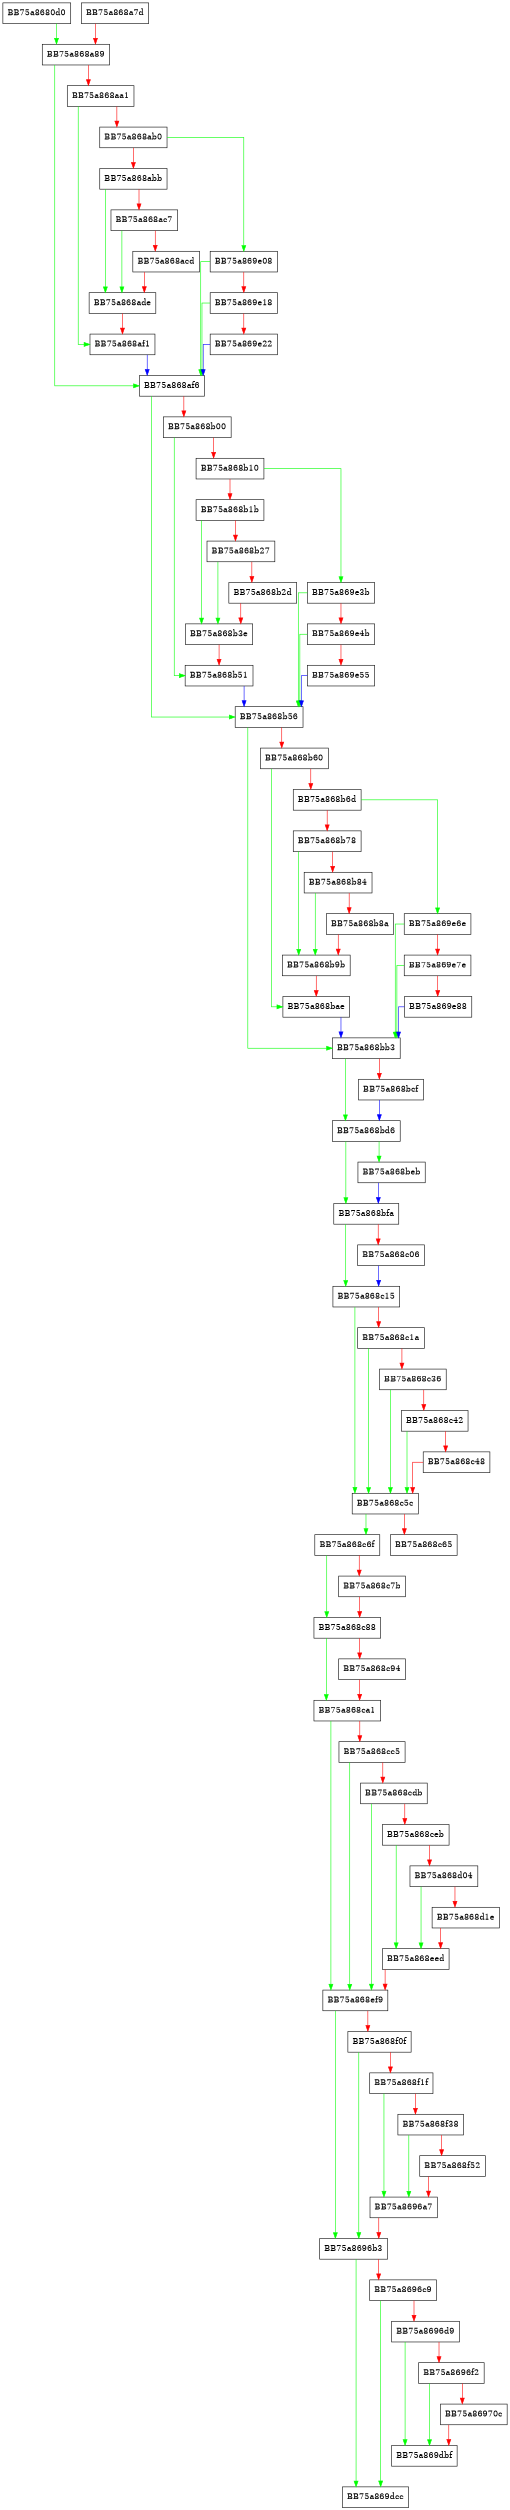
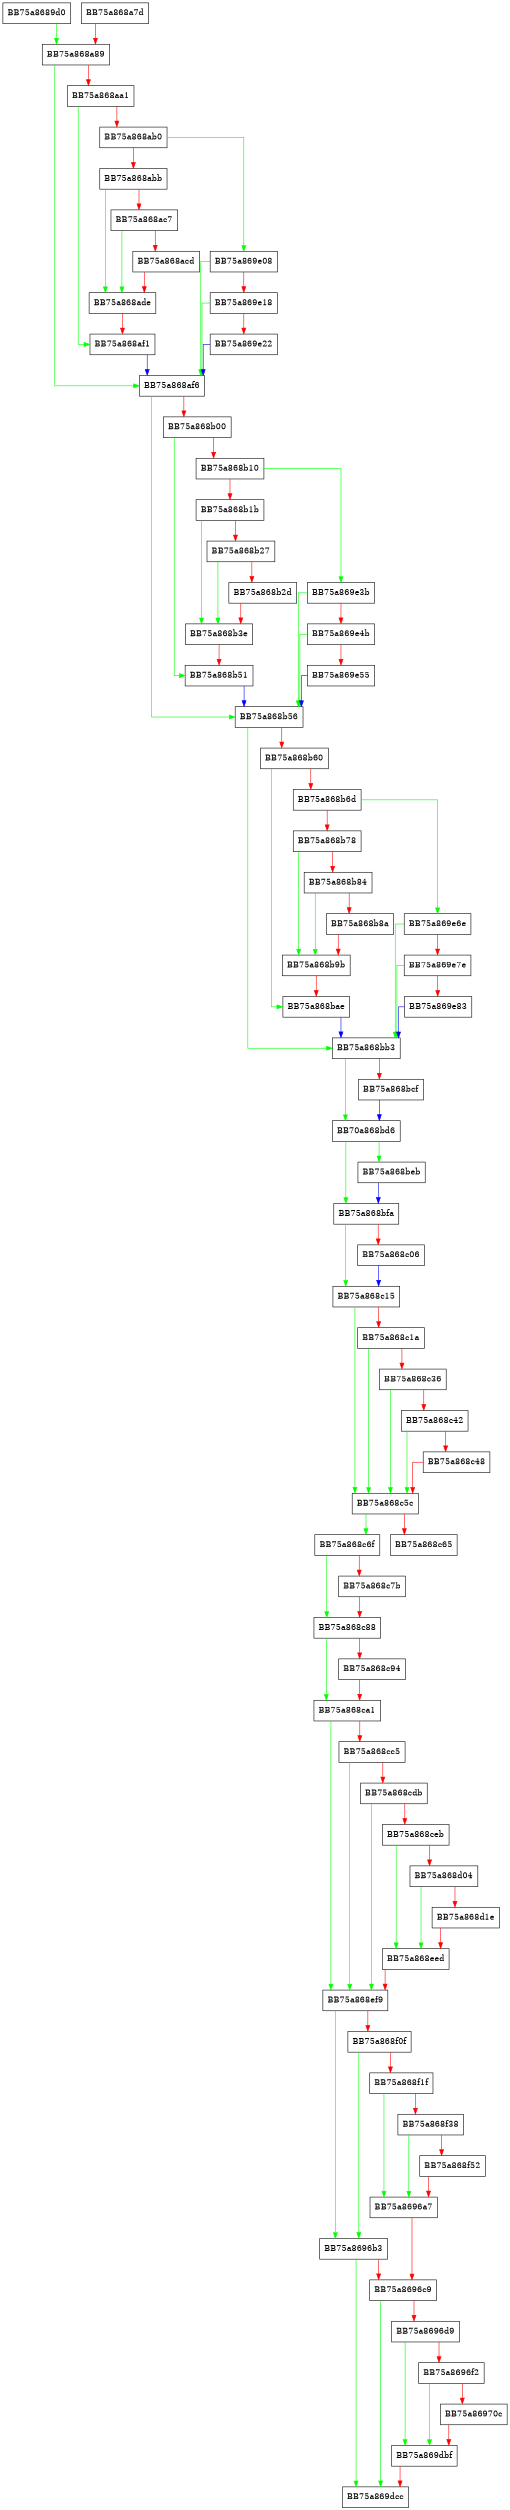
node "BB75a8680d0": label "BB75a8680d0" -> "BB75a8689d0"
node "BB75a869e88": label "BB75a869e88" -> "BB75a869e83"
node "BB75a868bd6": label "BB75a868bd6" -> "BB70a868bd6"
edge "BB75a8696a7" -> "BB75a8696b3": now "BB75a8696a7" -> "BB75a8696c9"
edge "BB75a869dbf" -> "BB75a869dcc": added
